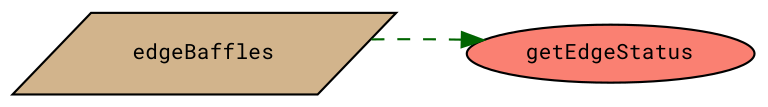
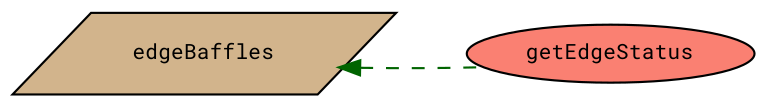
edge "edgeBaffles" -> "getEdgeStatus": reversed
